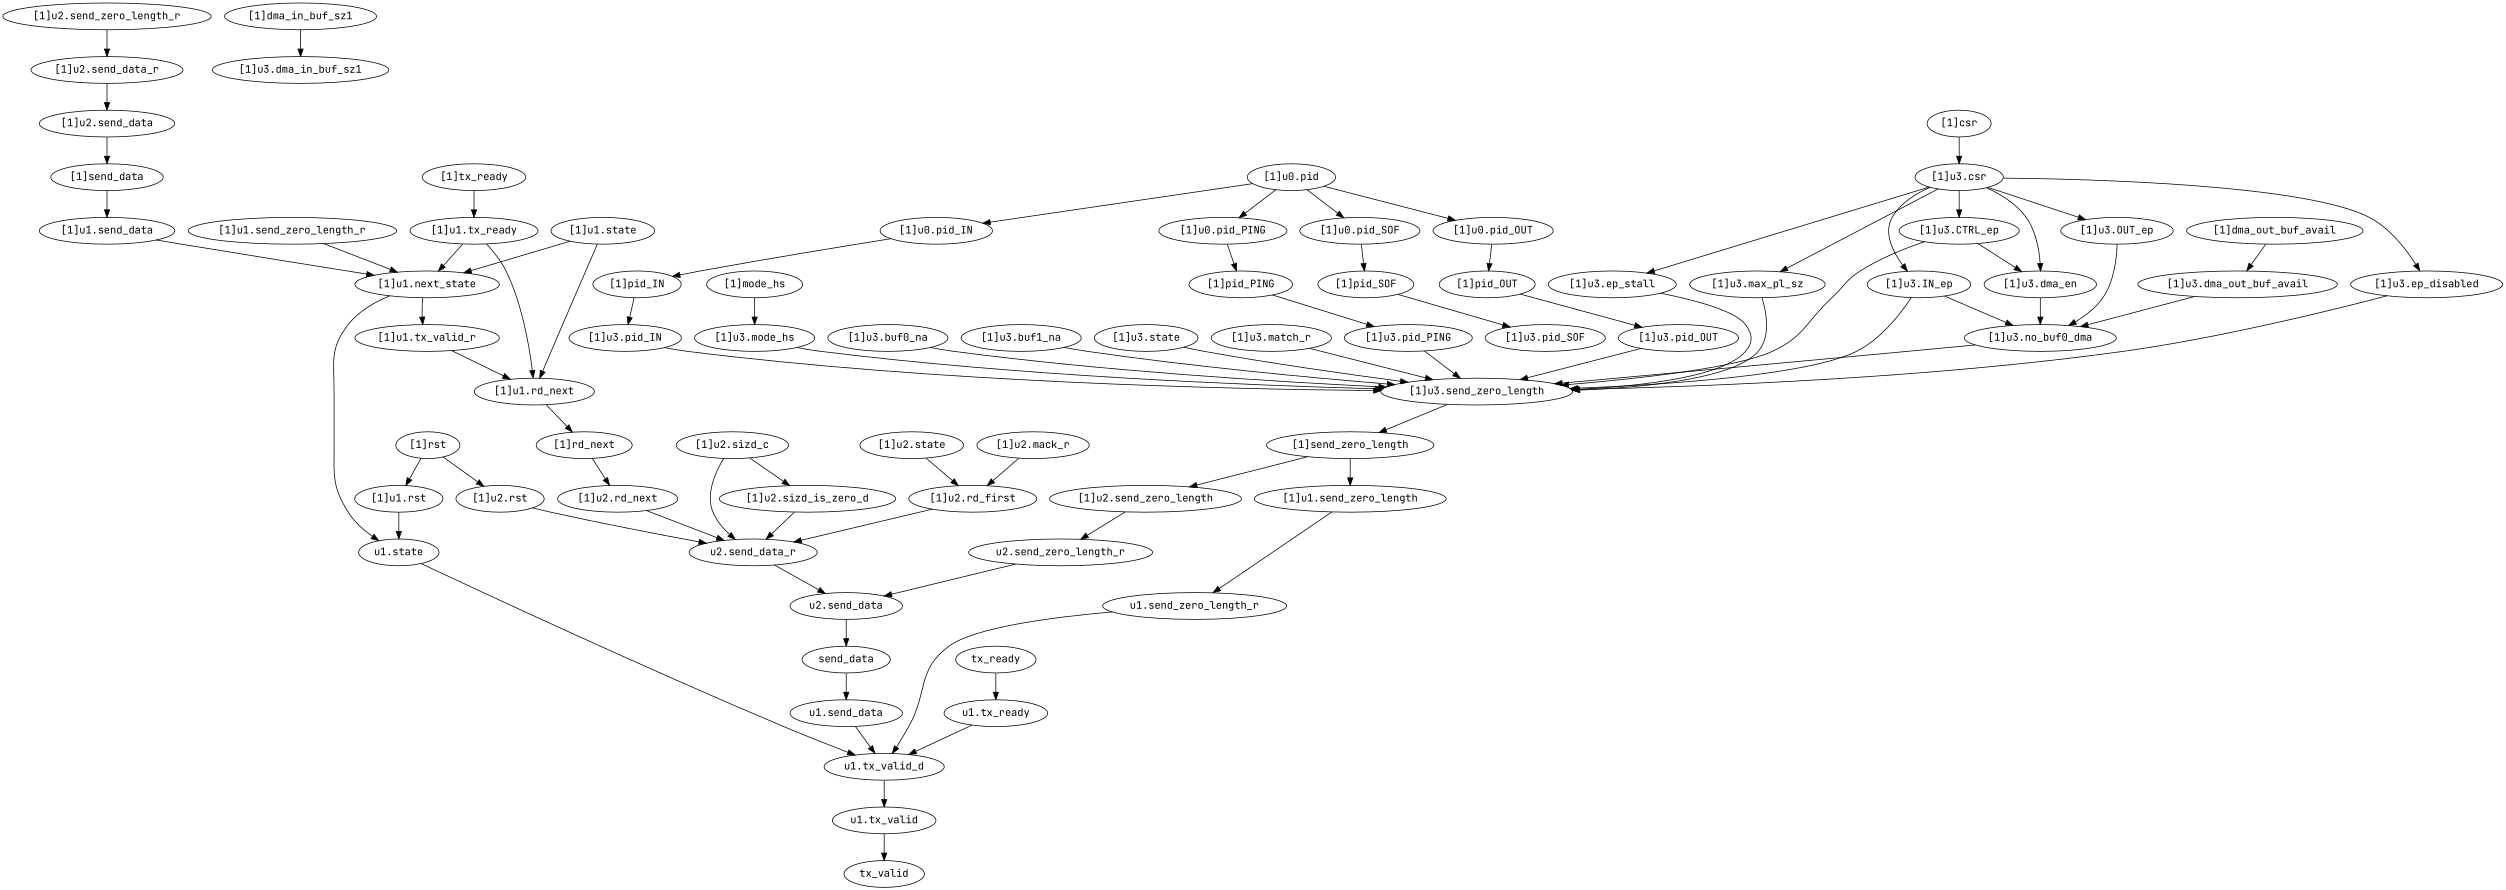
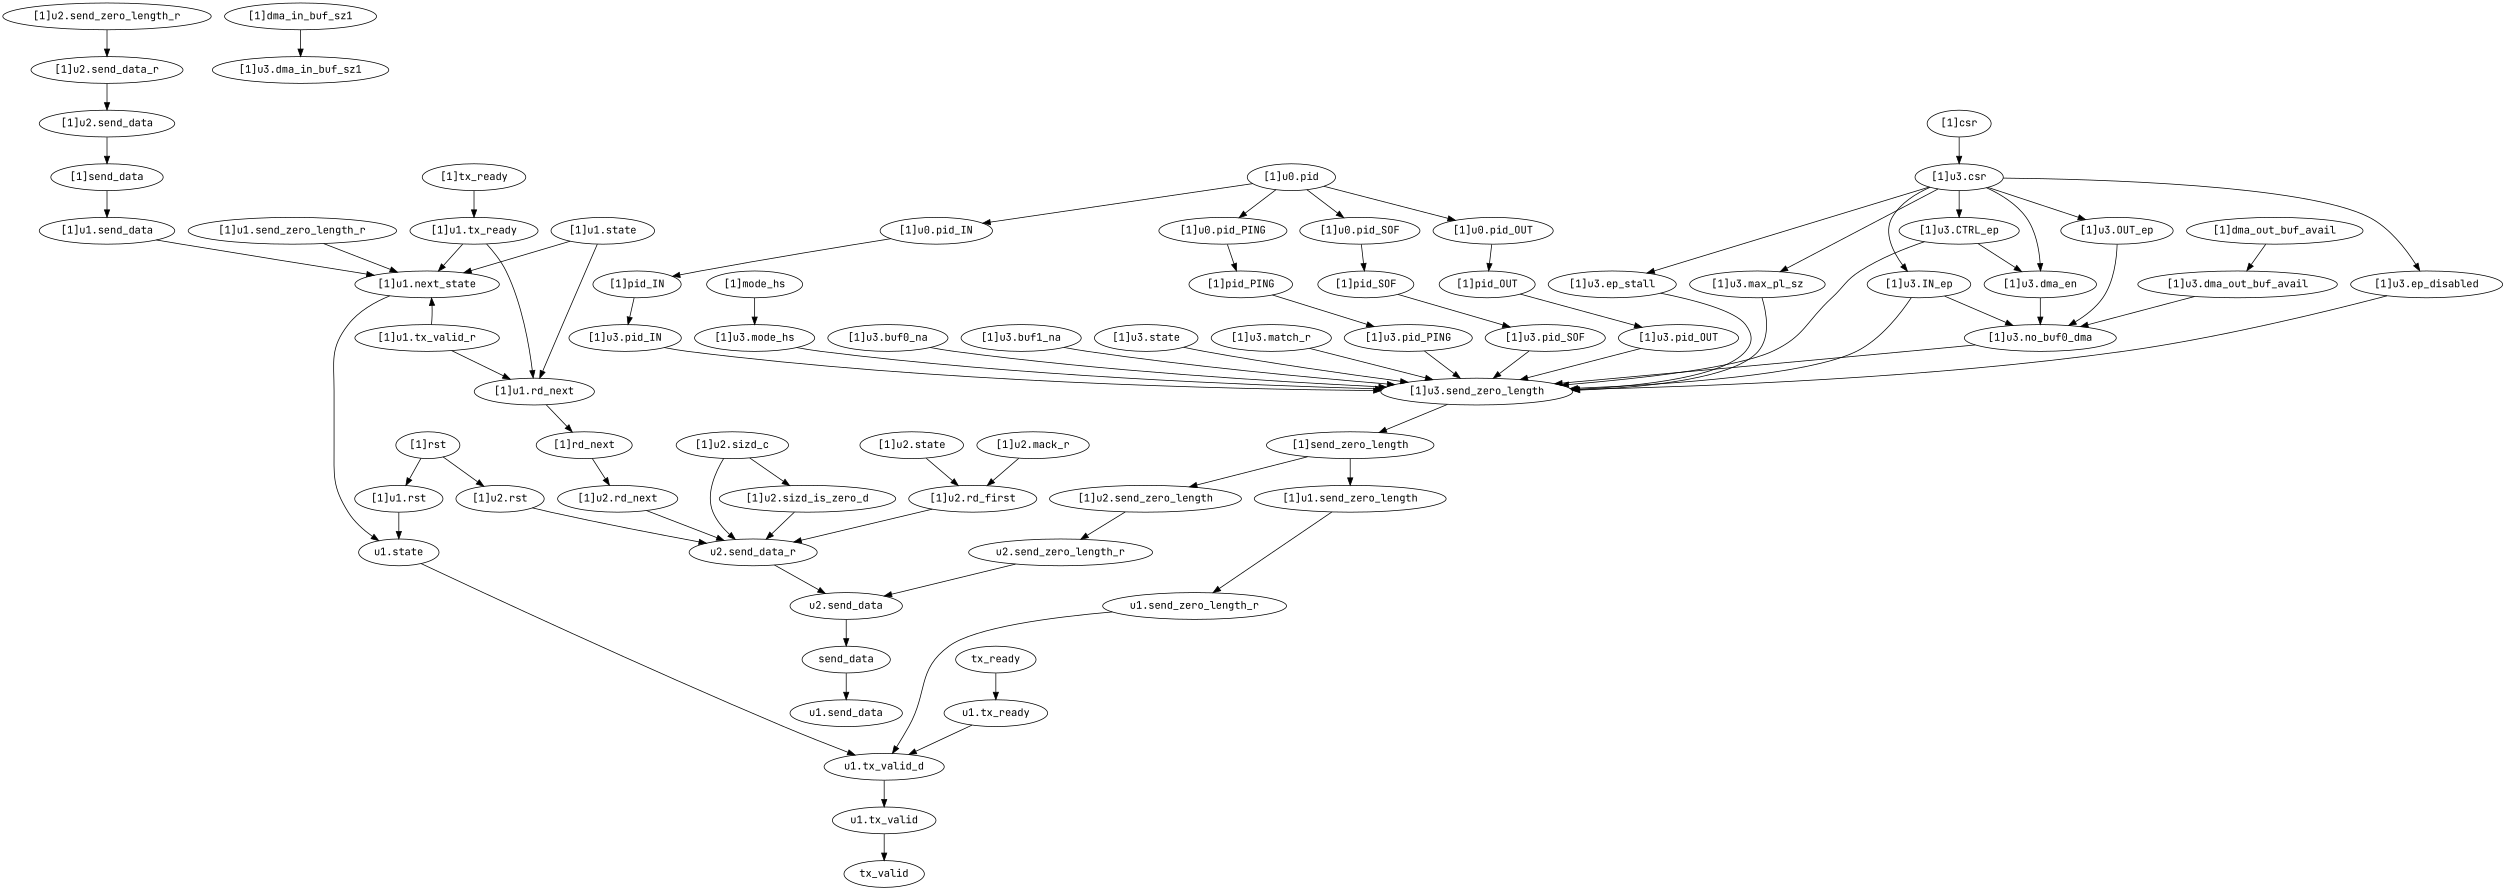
edge "[1]u1.next_state" -> "[1]u1.tx_valid_r": reversed
edge "[1]u3.pid_SOF" -> "[1]u3.send_zero_length": added
edge "u1.send_data" -> "u1.tx_valid_d": removed
